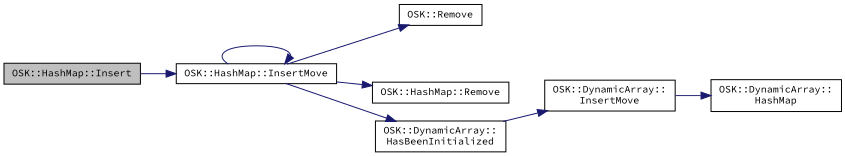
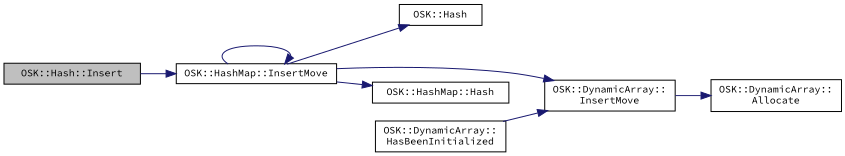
node "OSK::Remove": label "OSK::Remove" -> "OSK::Hash"
node "OSK::HashMap::Insert": label "OSK::HashMap::Insert" -> "OSK::Hash::Insert"
node "OSK::HashMap::Remove": label "OSK::HashMap::Remove" -> "OSK::HashMap::Hash"
node "OSK::DynamicArray:: HashMap": label "OSK::DynamicArray:: HashMap" -> "OSK::DynamicArray:: Allocate"
edge "OSK::HashMap::InsertMove" -> "OSK::DynamicArray:: HasBeenInitialized": now "OSK::HashMap::InsertMove" -> "OSK::DynamicArray:: InsertMove"
